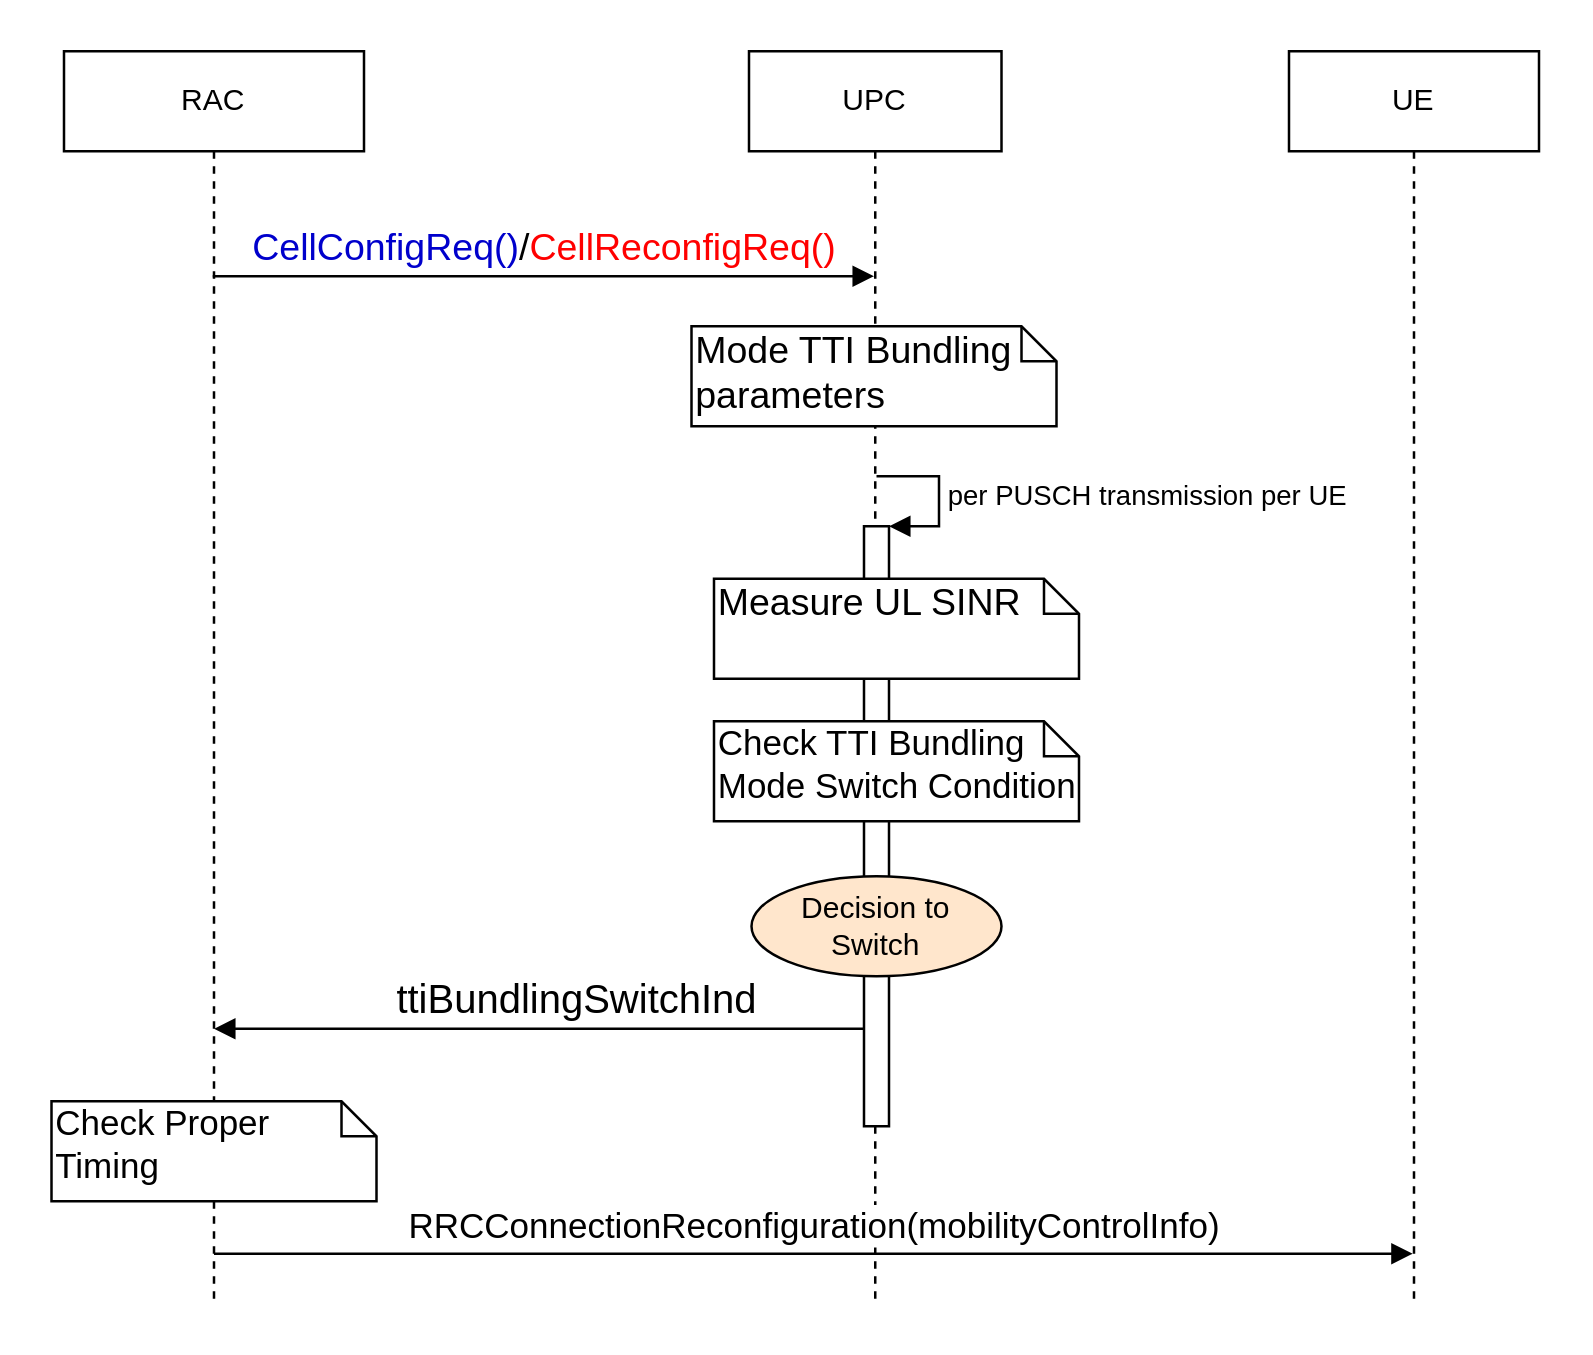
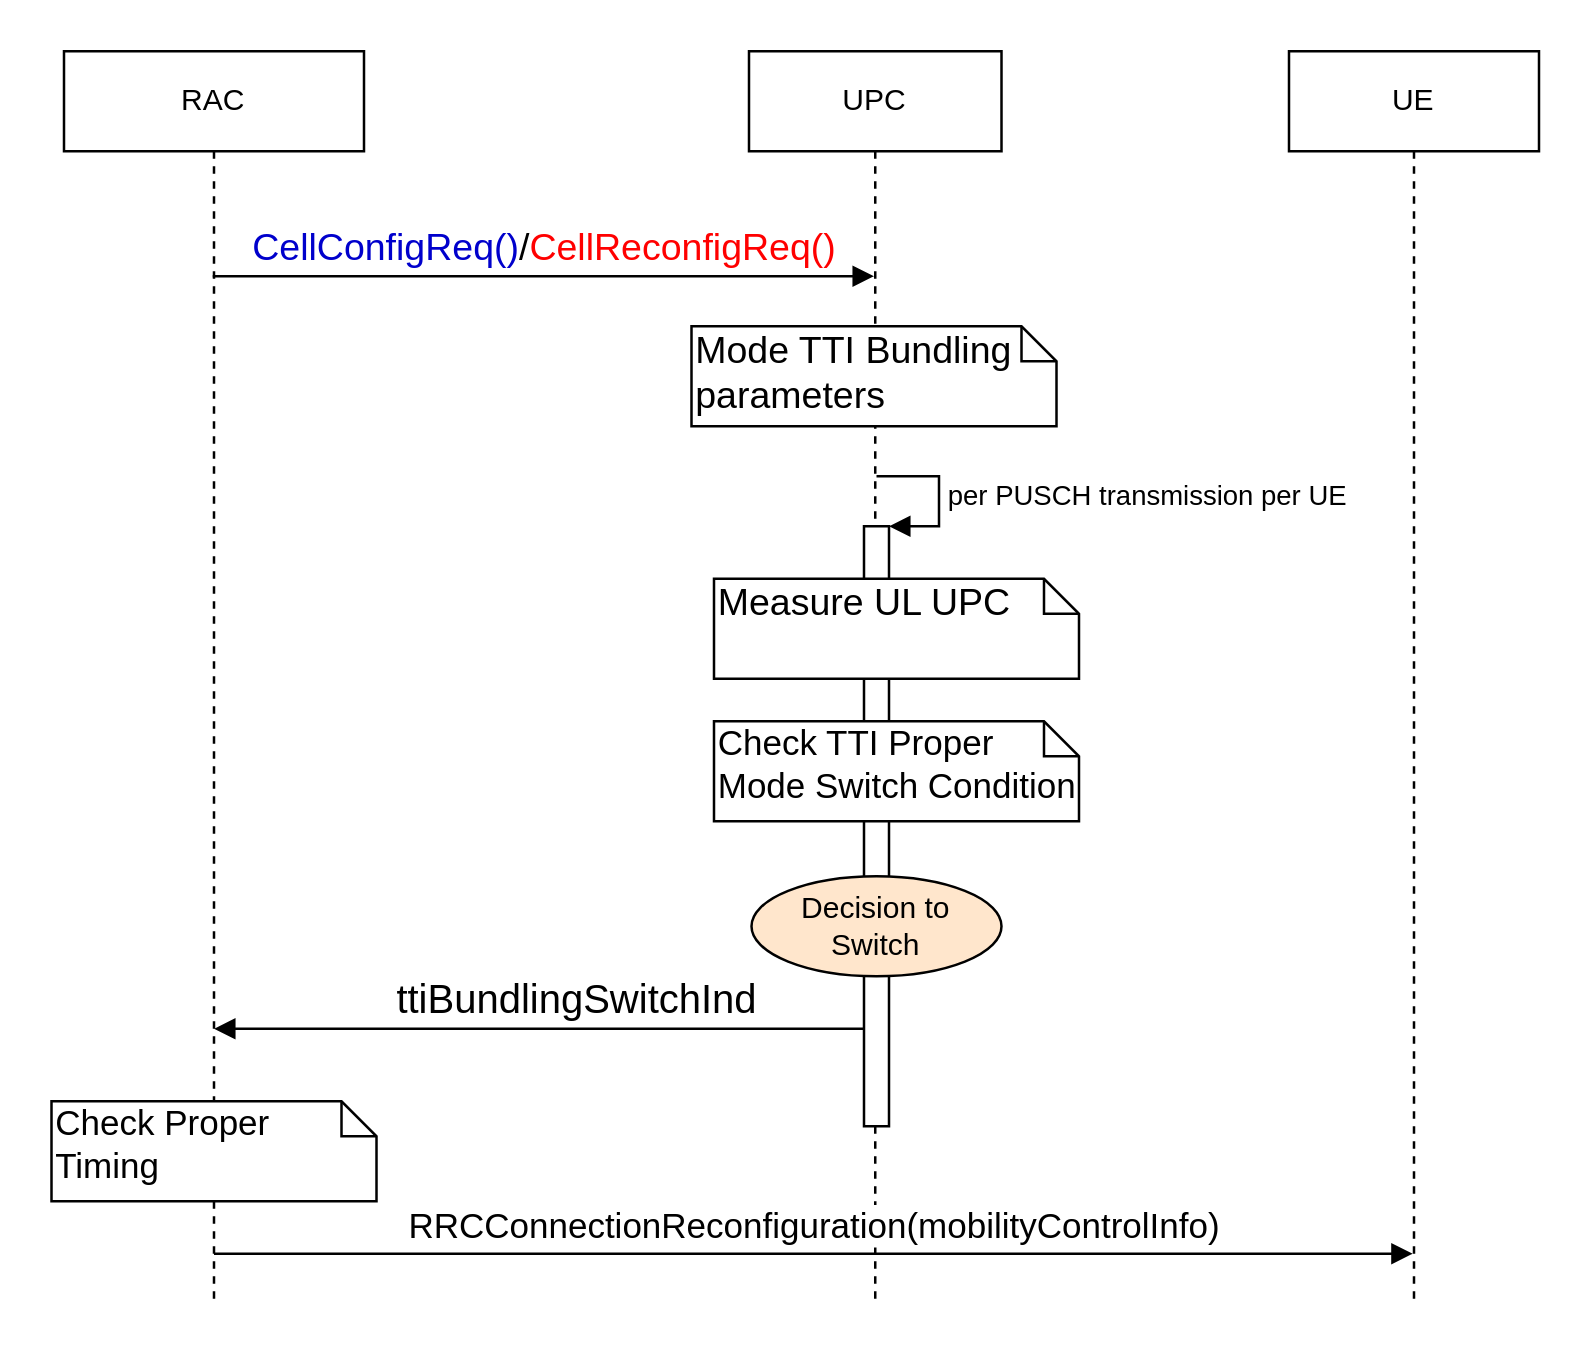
node "Measure UL SINR": label "Measure UL SINR" -> "Measure UL UPC"
node "Check TTI Bundling Mode Switch Condition": label "Check TTI Bundling Mode Switch Condition" -> "Check TTI Proper Mode Switch Condition"
